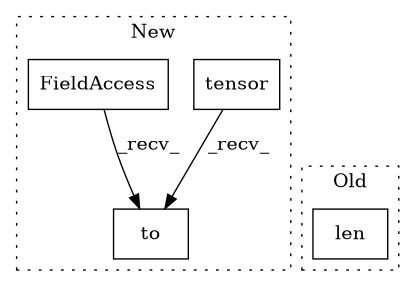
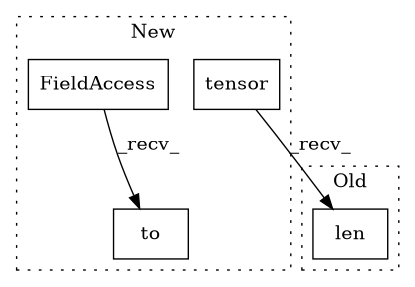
edge "tensor" -> "to": now "tensor" -> "len"
